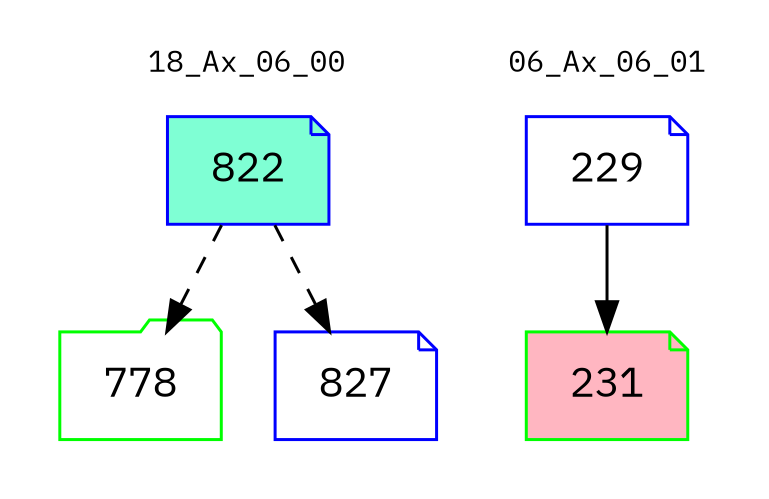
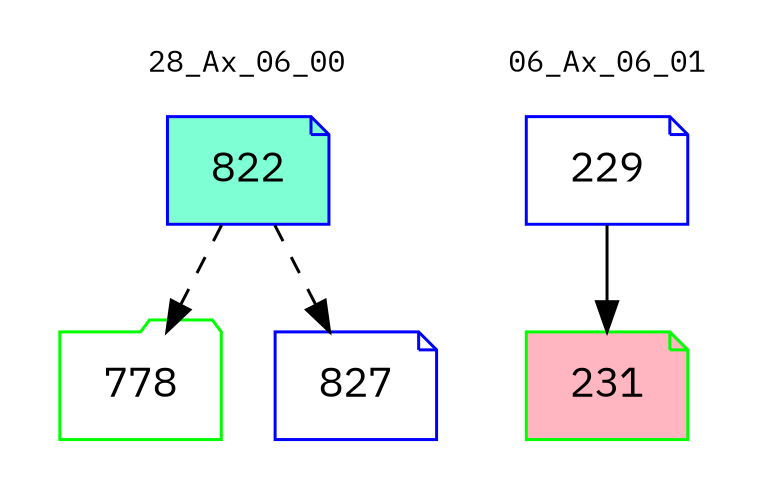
cluster "18_Ax_06_00": label "18_Ax_06_00" -> "28_Ax_06_00"
